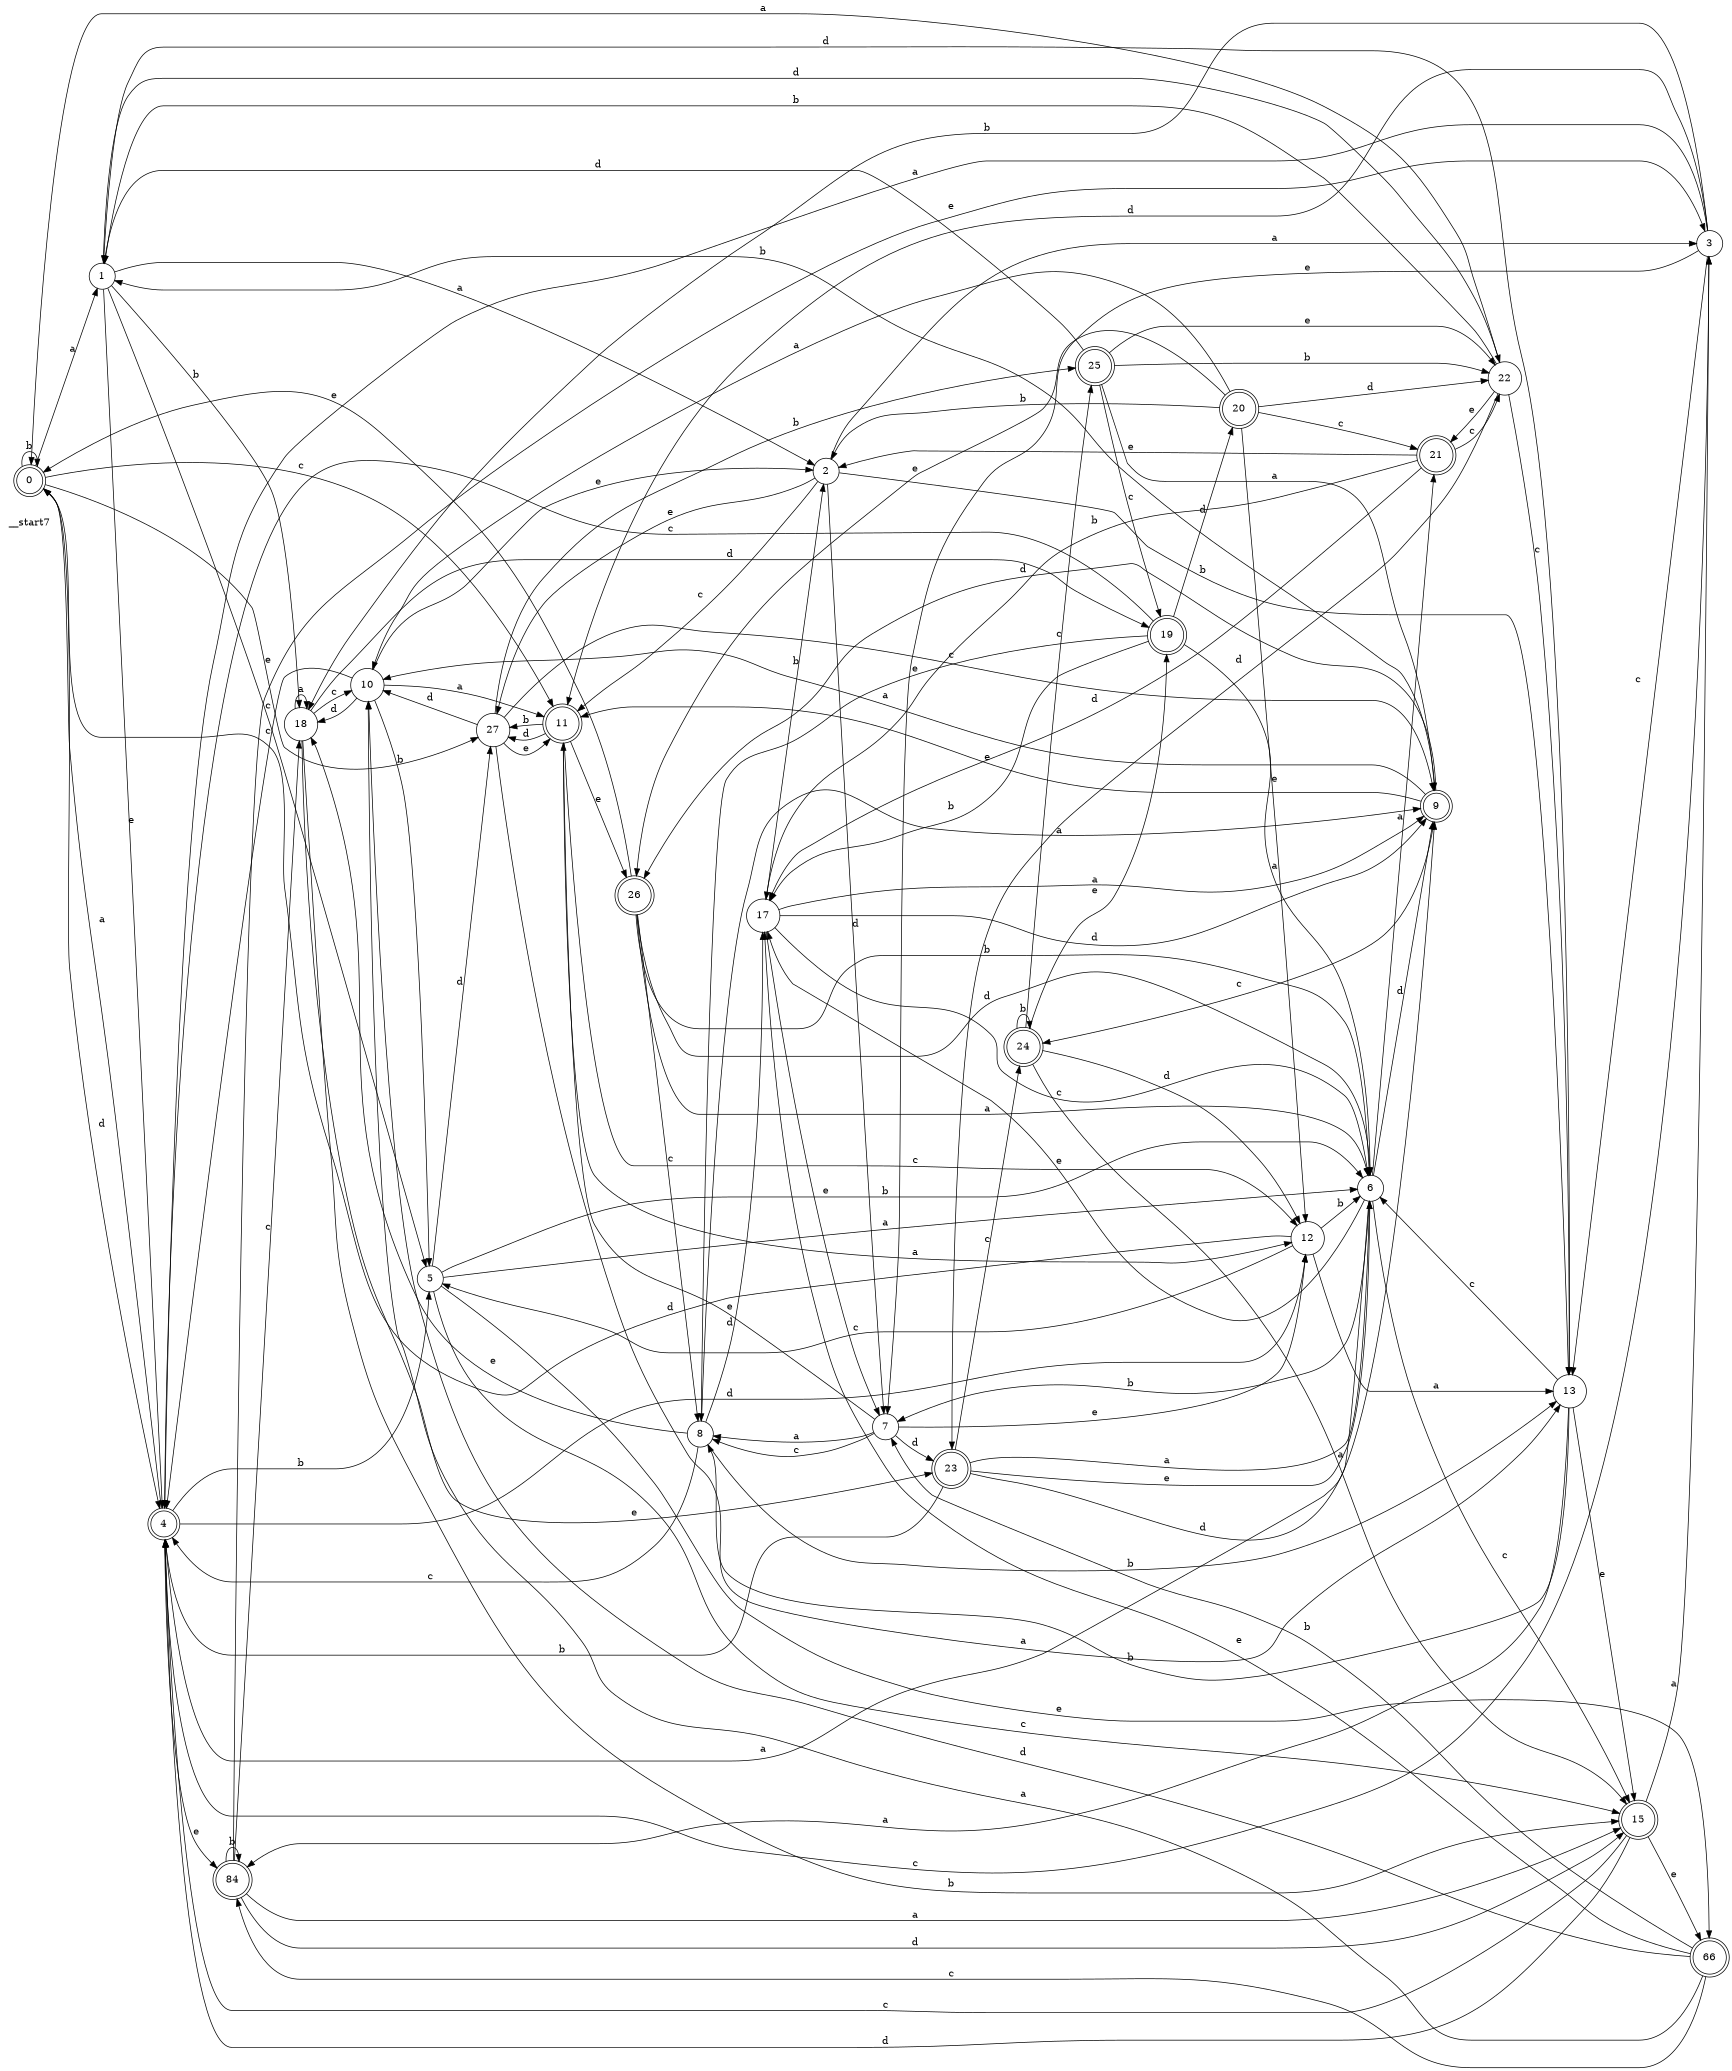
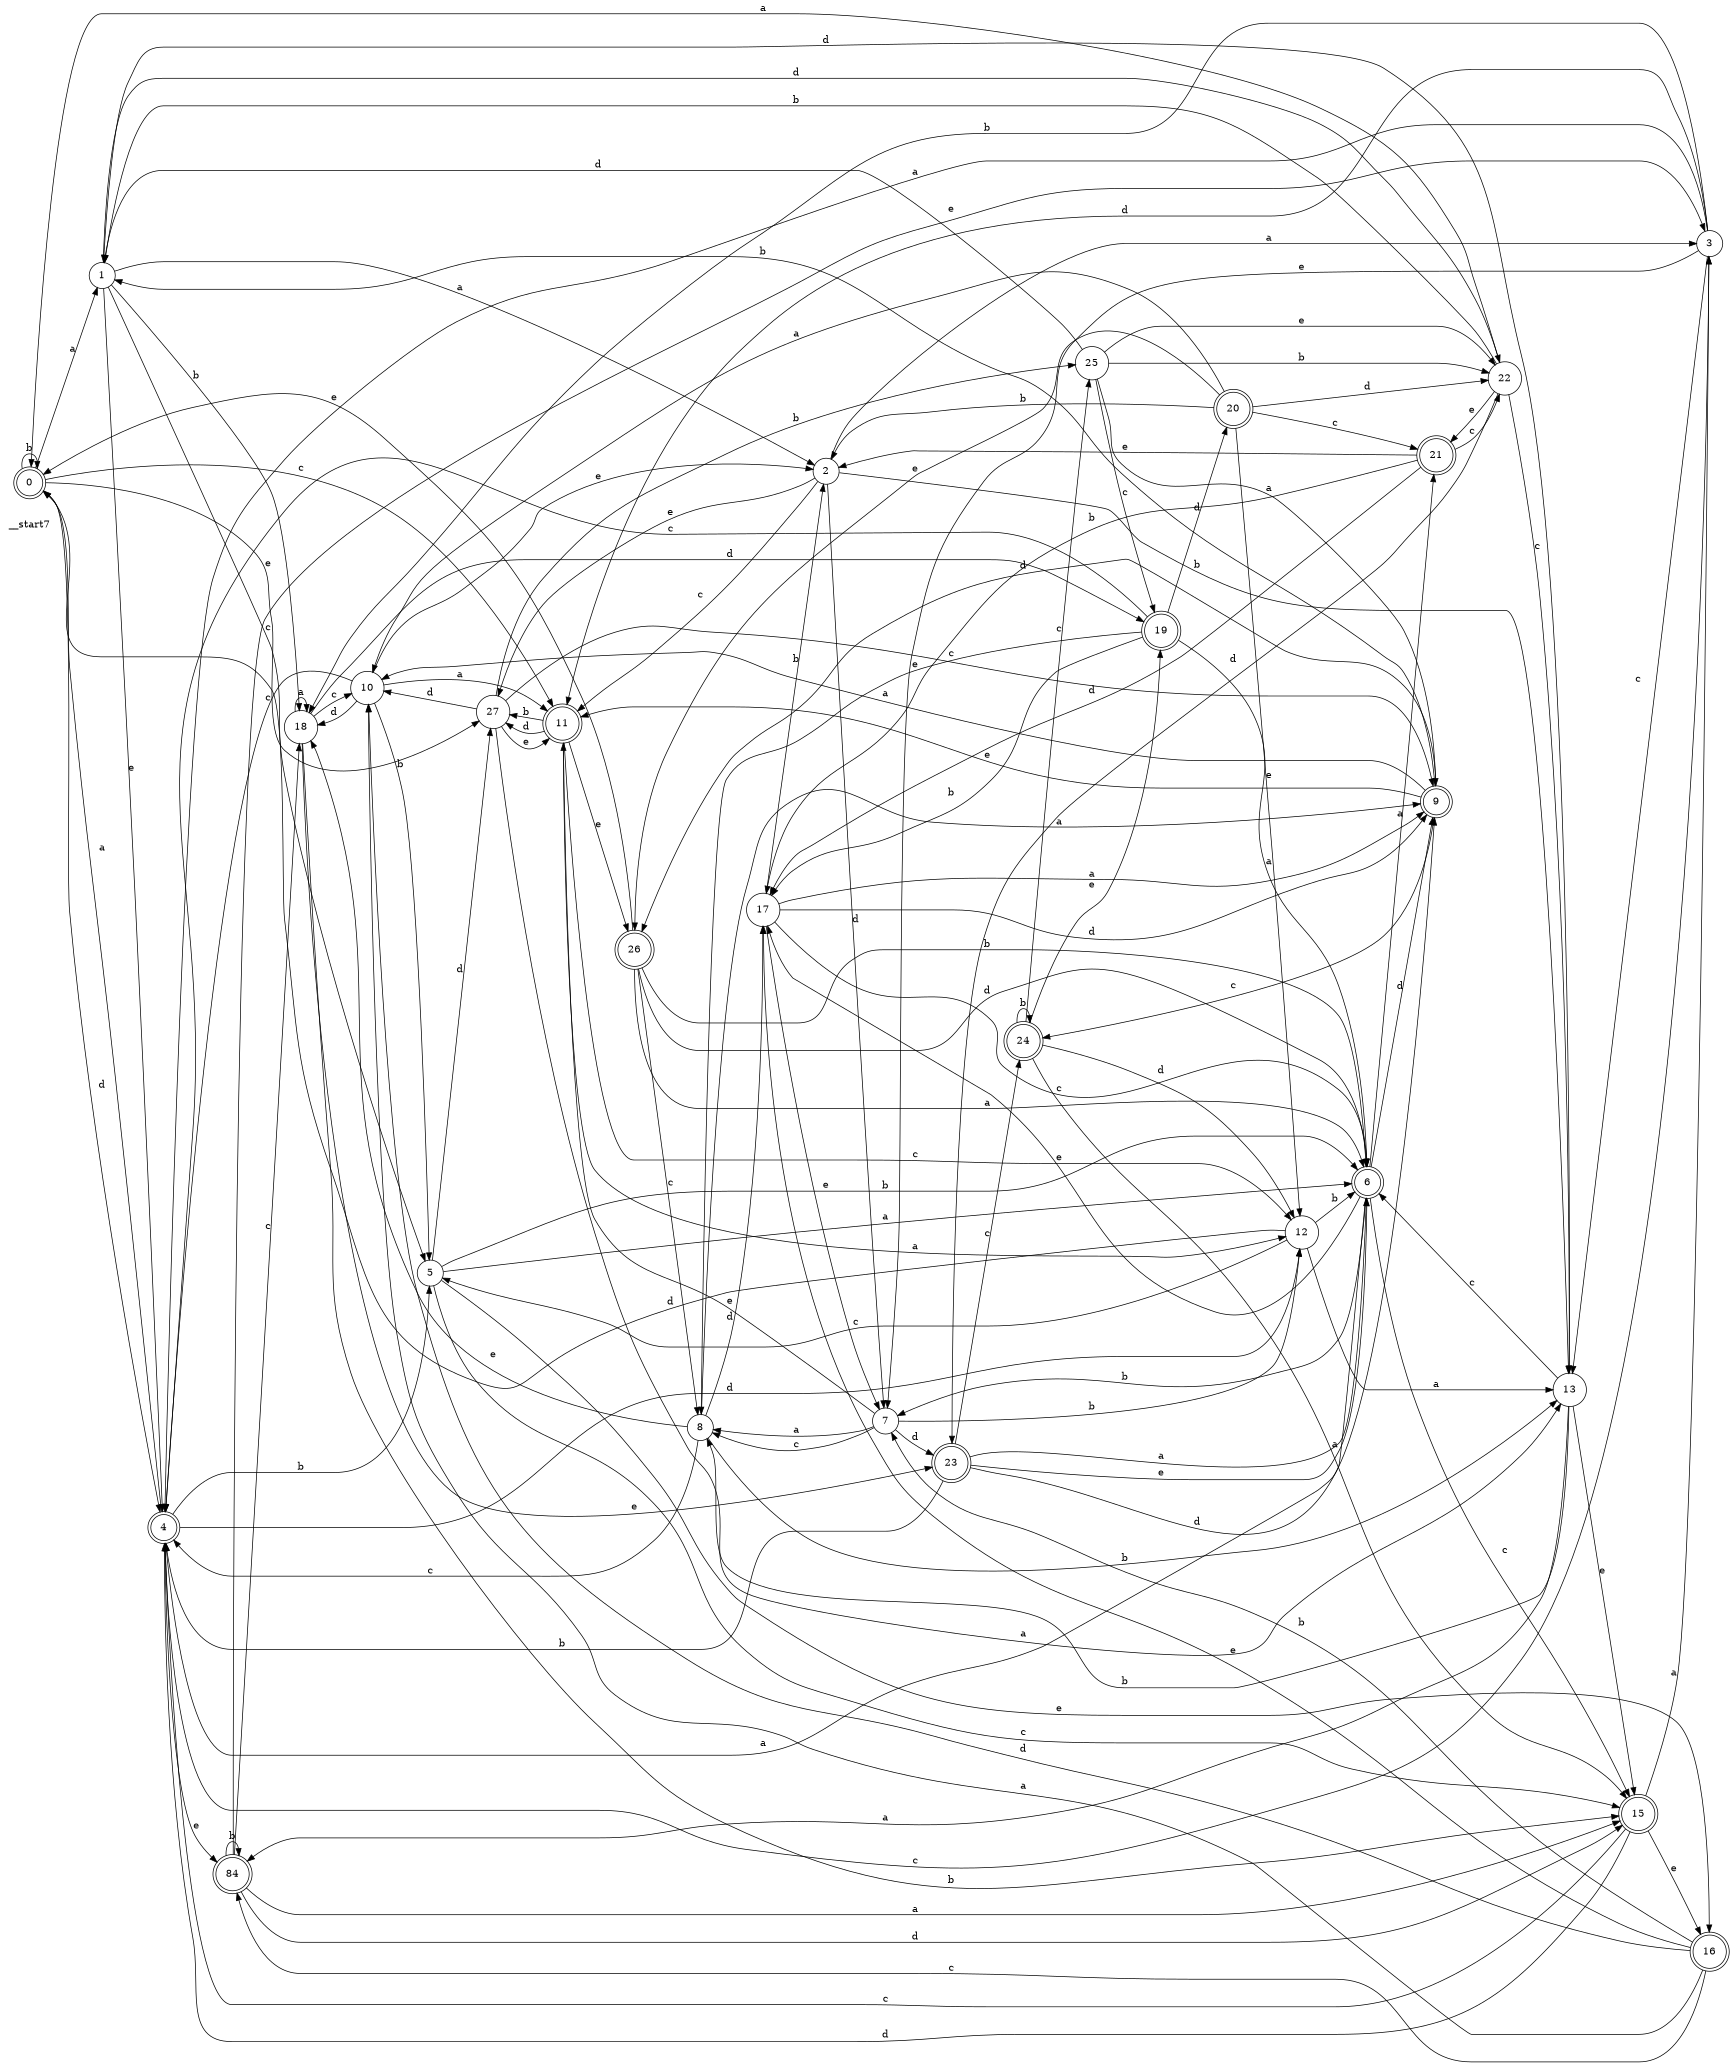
node "25": shape doublecircle -> circle
node "6": shape circle -> doublecircle
edge "7" -> "12": label "e" -> "b"
node "66": label "66" -> "16"
